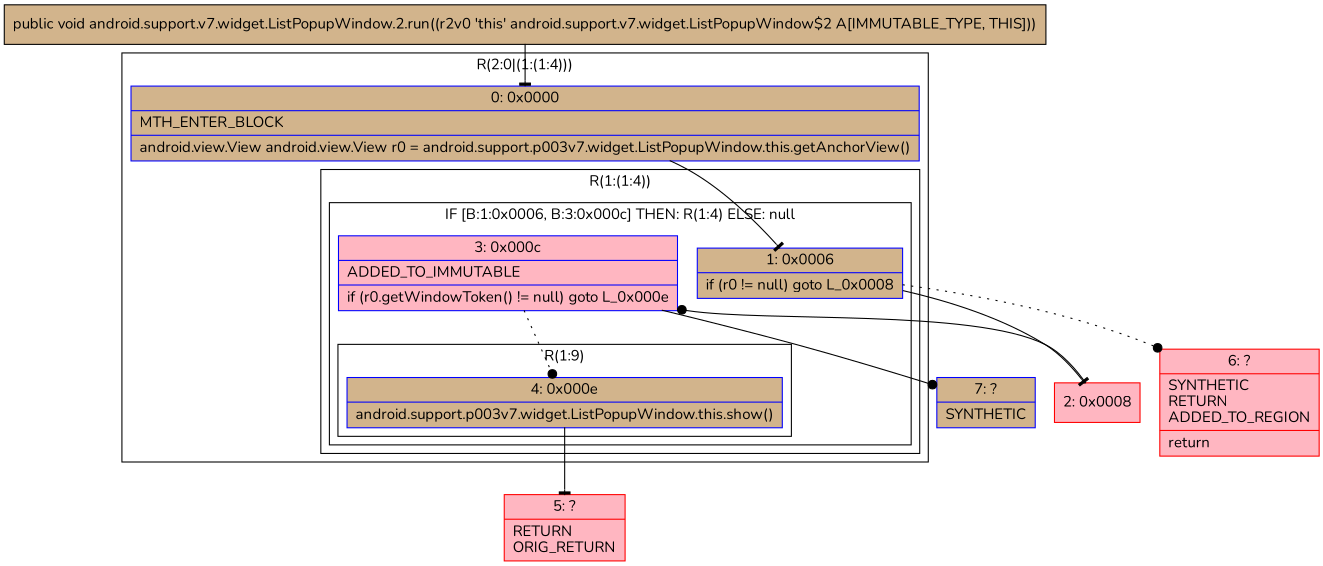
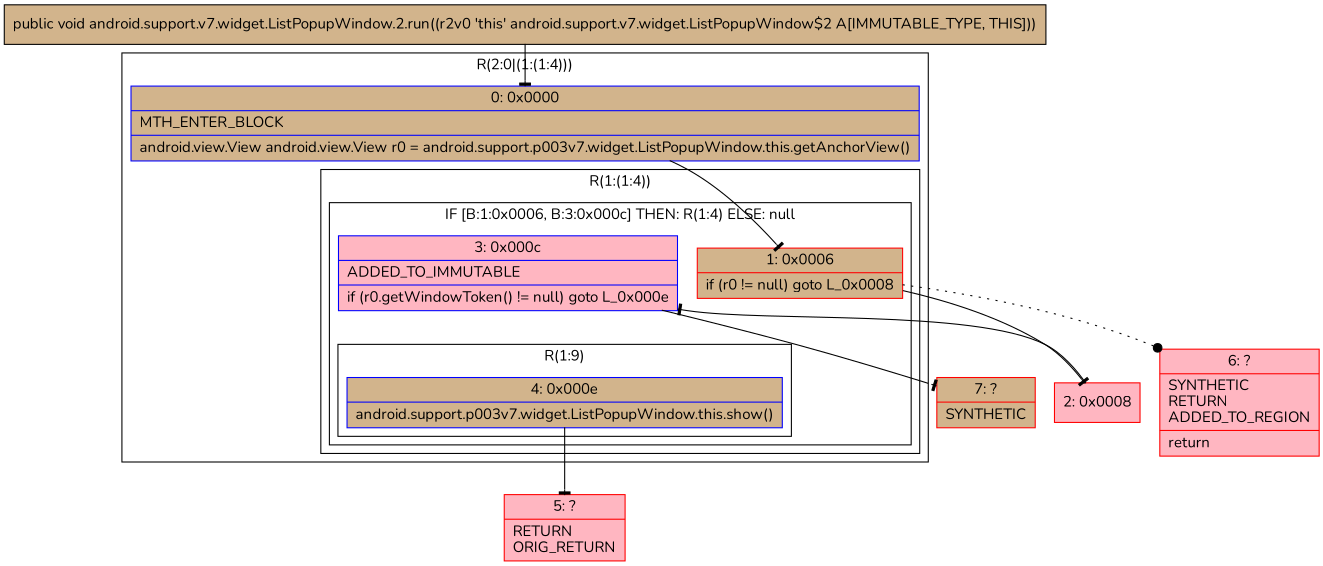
node "1: 0x0006": color blue -> red
edge "2: 0x0008" -> "3: 0x000c": arrowhead dot -> tee
edge "3: 0x000c" -> "4: 0x000e": removed
edge "3: 0x000c" -> "7: ?": arrowhead dot -> tee
node "7: ?": color blue -> red
